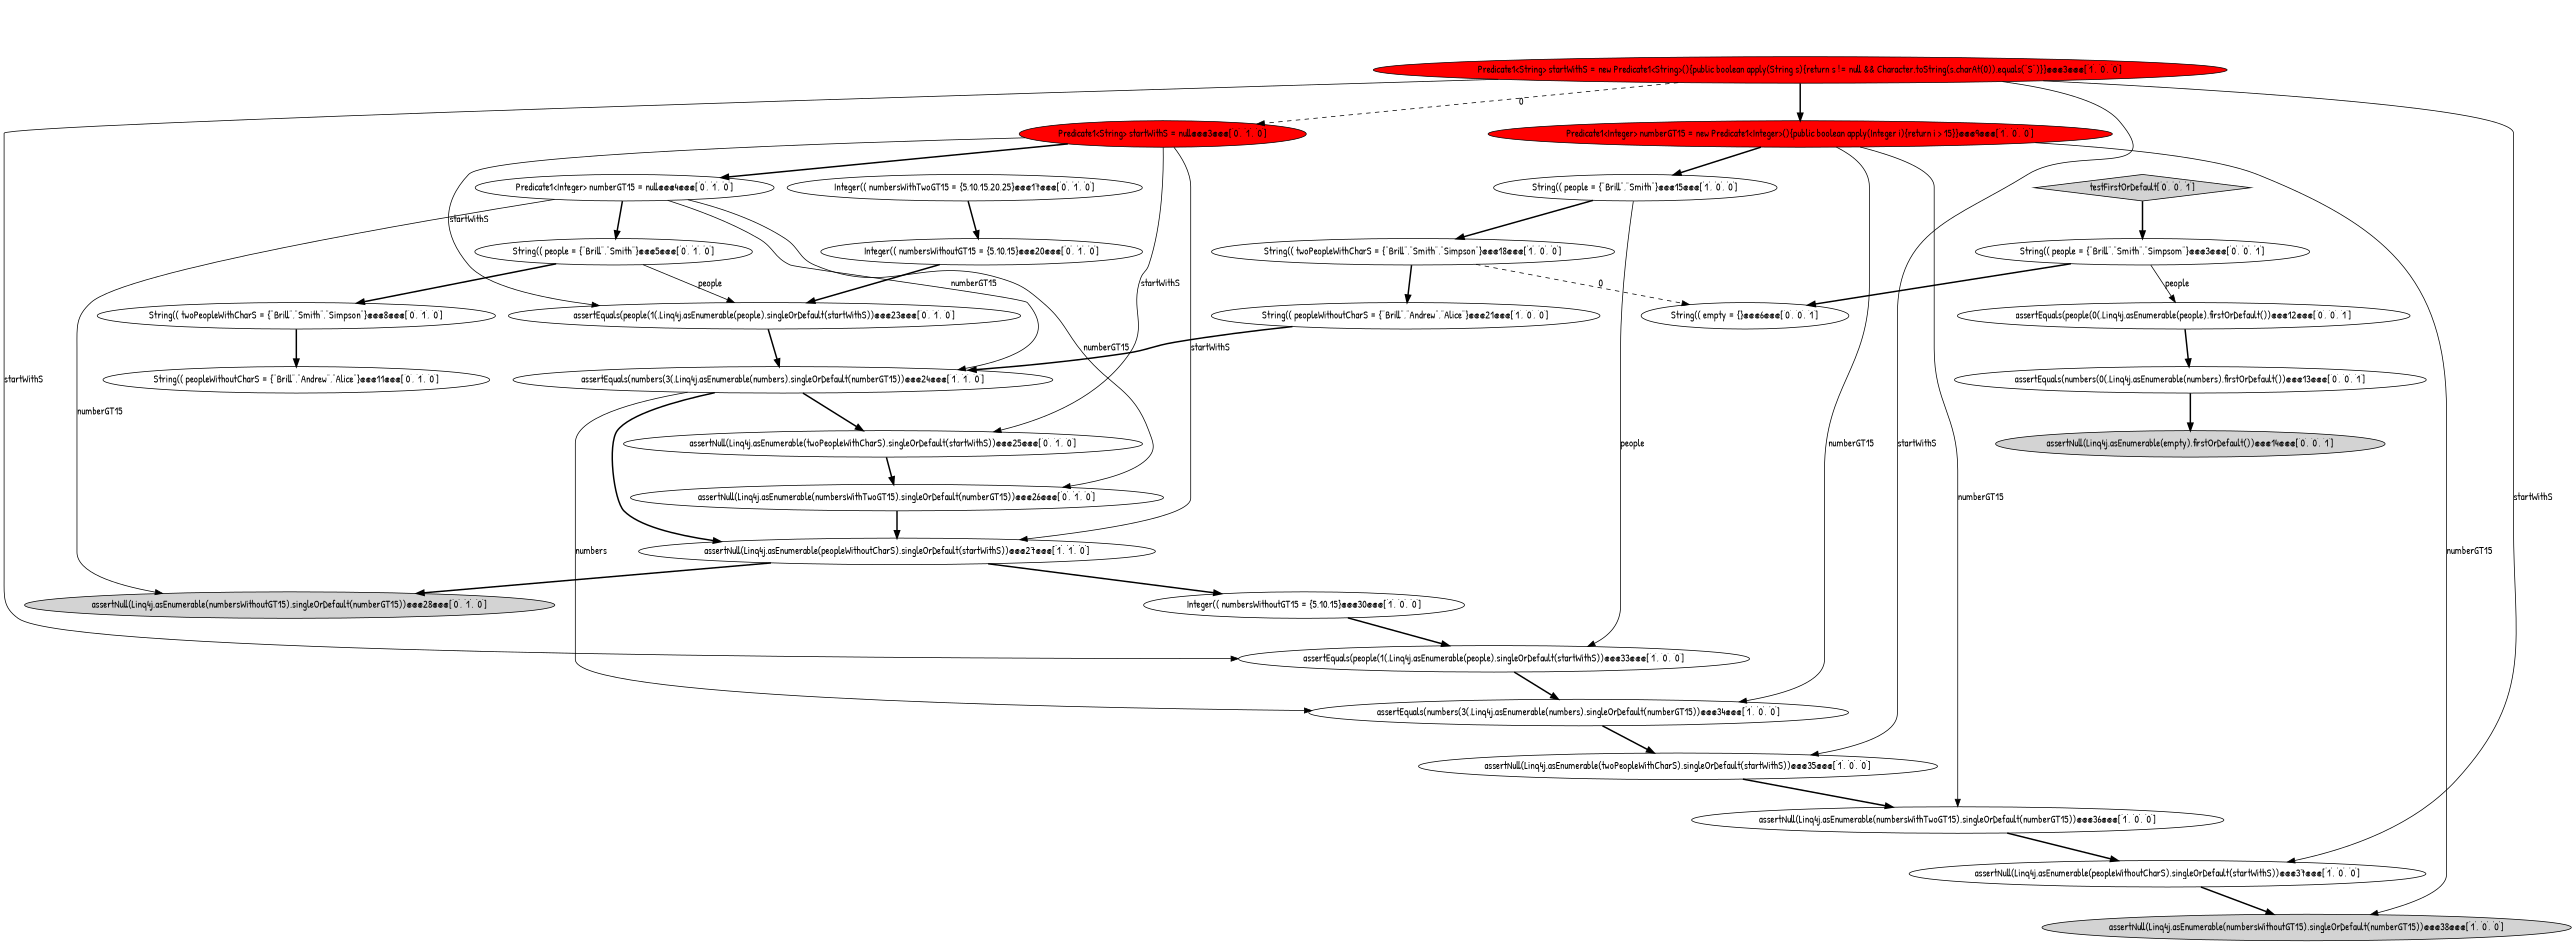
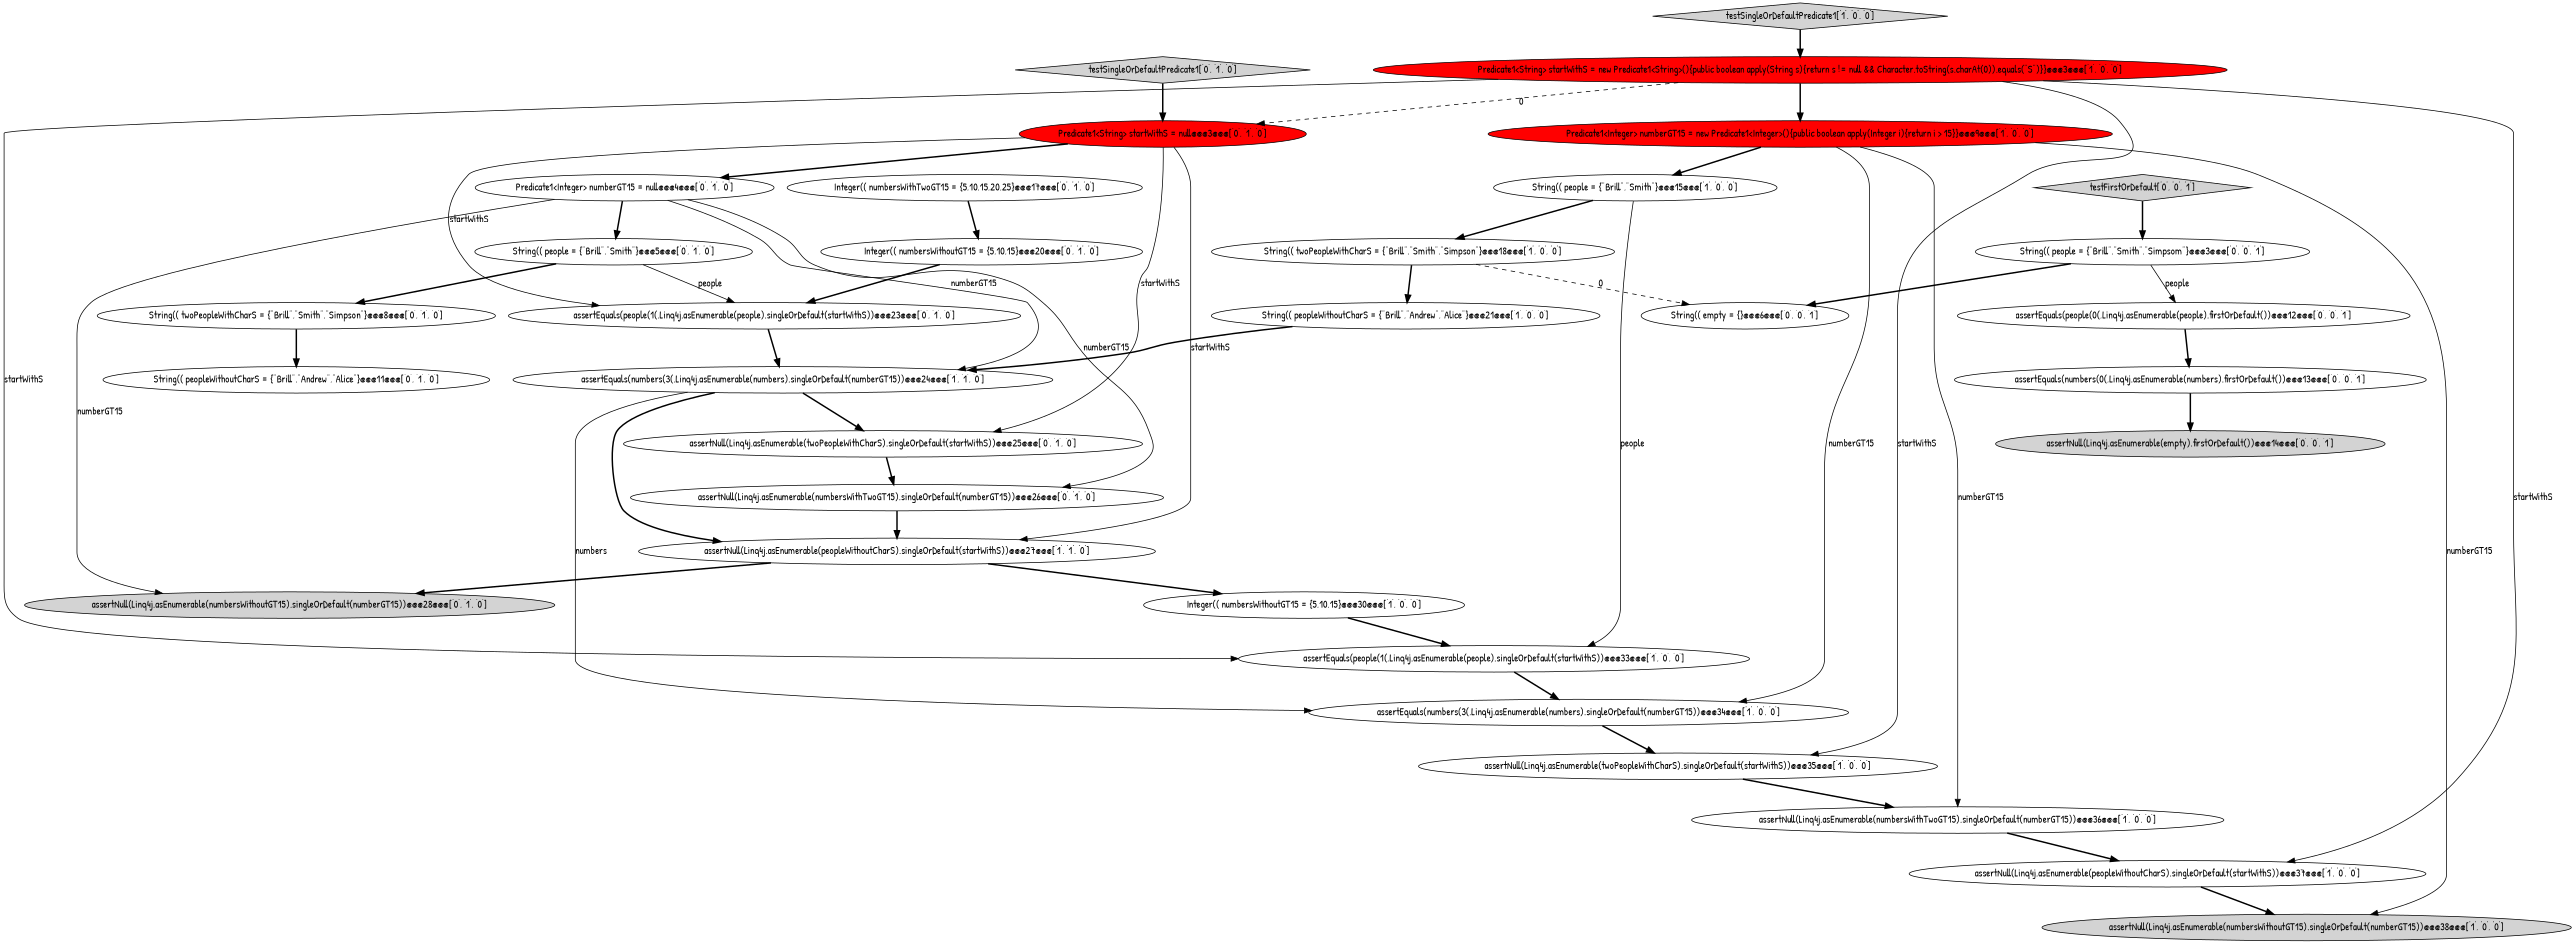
node "testSingleOrDefaultPredicate1['1', '0', '0']": added
node "testSingleOrDefaultPredicate1['0', '1', '0']": added
